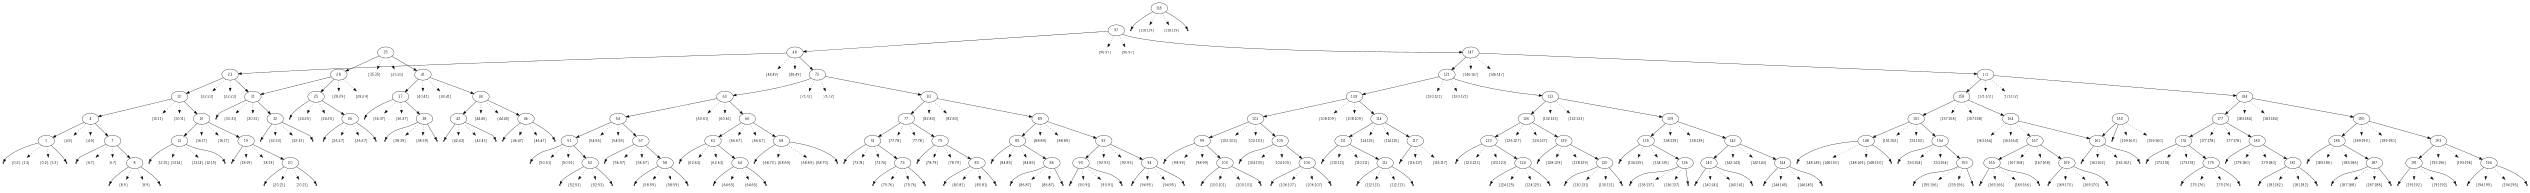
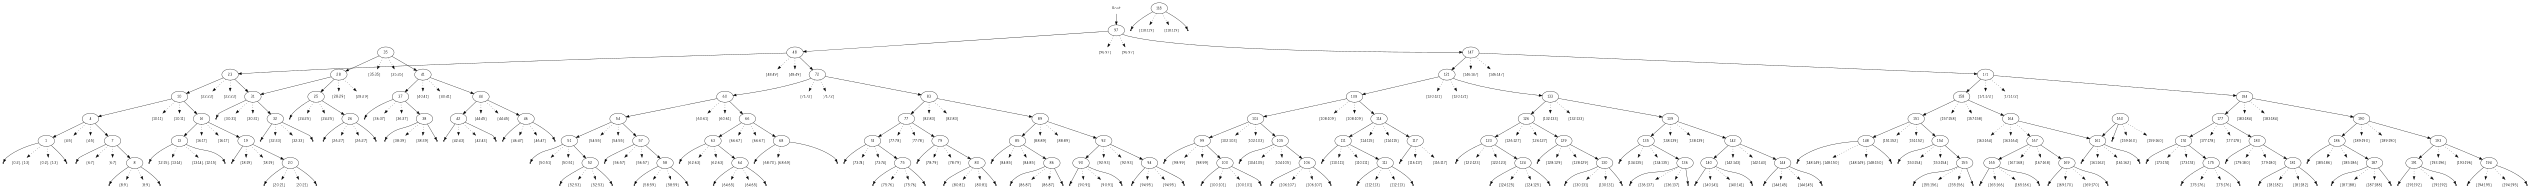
node "Root": added
node "[68:69], [68:70]": removed
